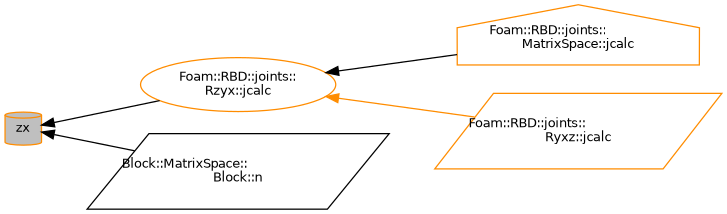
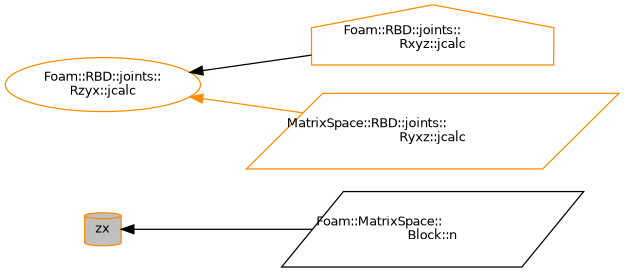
node "Foam::RBD::joints:: MatrixSpace::jcalc": label "Foam::RBD::joints:: MatrixSpace::jcalc" -> "Foam::RBD::joints:: Rxyz::jcalc"
edge "Foam::RBD::joints:: Rzyx::jcalc" -> "zx": removed
node "Foam::RBD::joints:: Ryxz::jcalc": label "Foam::RBD::joints:: Ryxz::jcalc" -> "MatrixSpace::RBD::joints:: Ryxz::jcalc"
node "Block::MatrixSpace:: Block::n": label "Block::MatrixSpace:: Block::n" -> "Foam::MatrixSpace:: Block::n"
